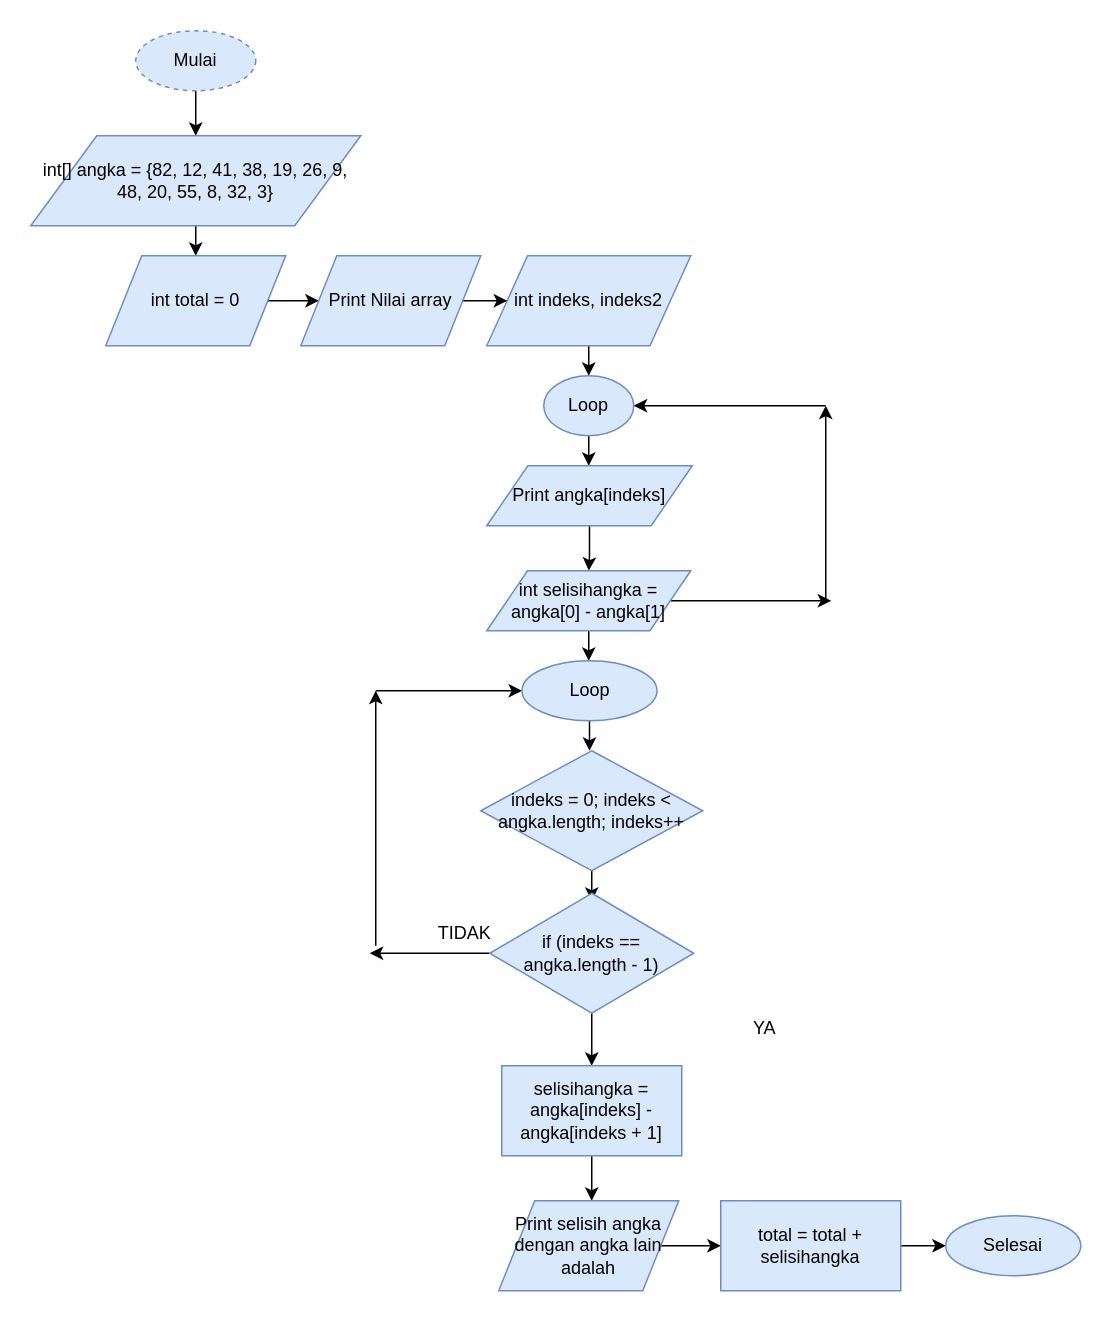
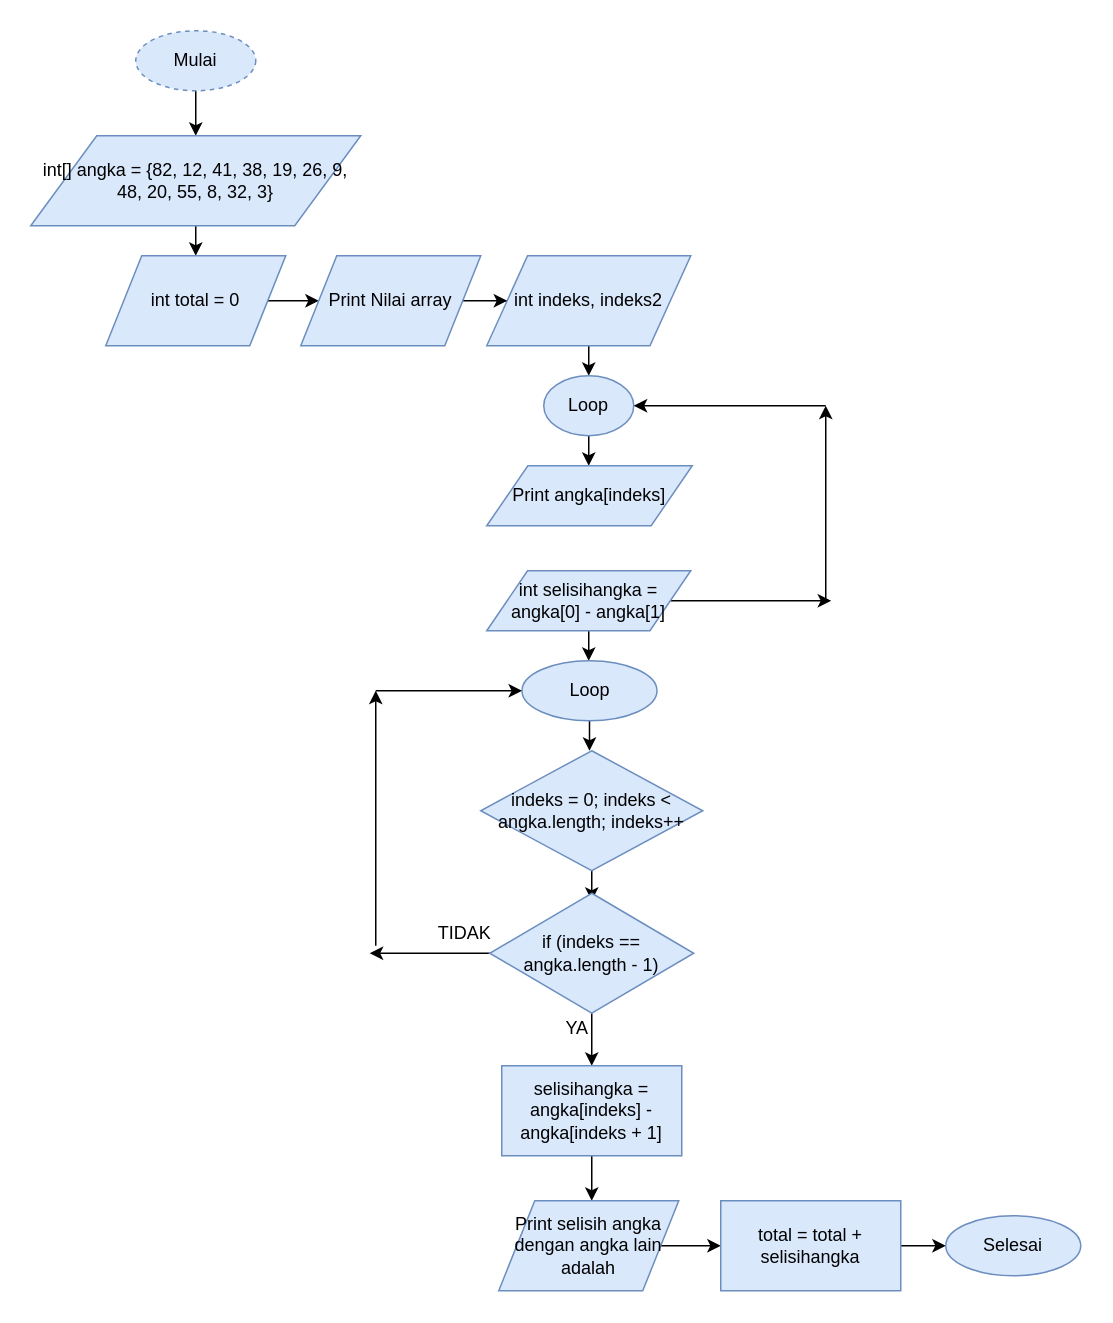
edge "Print angka[indeks]" -> "int selisihangka = angka[0] - angka[1]": removed
node "YA": moved (764, 1028) -> (577, 1028)
